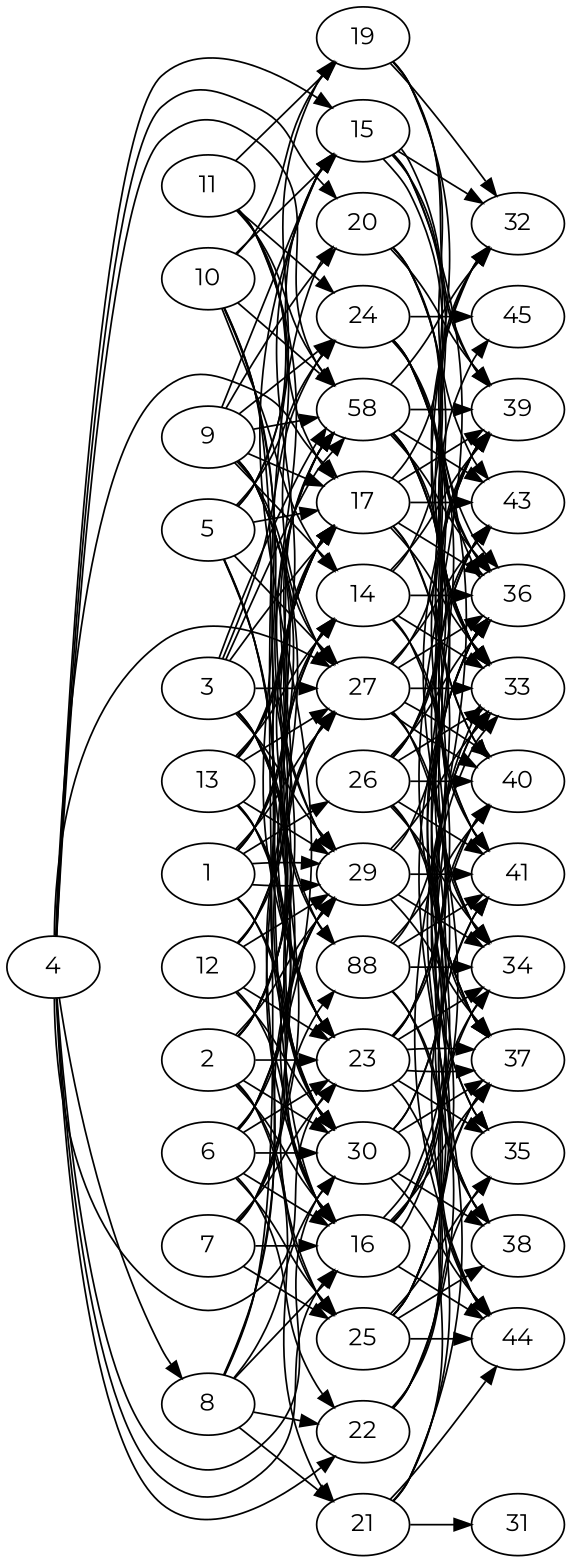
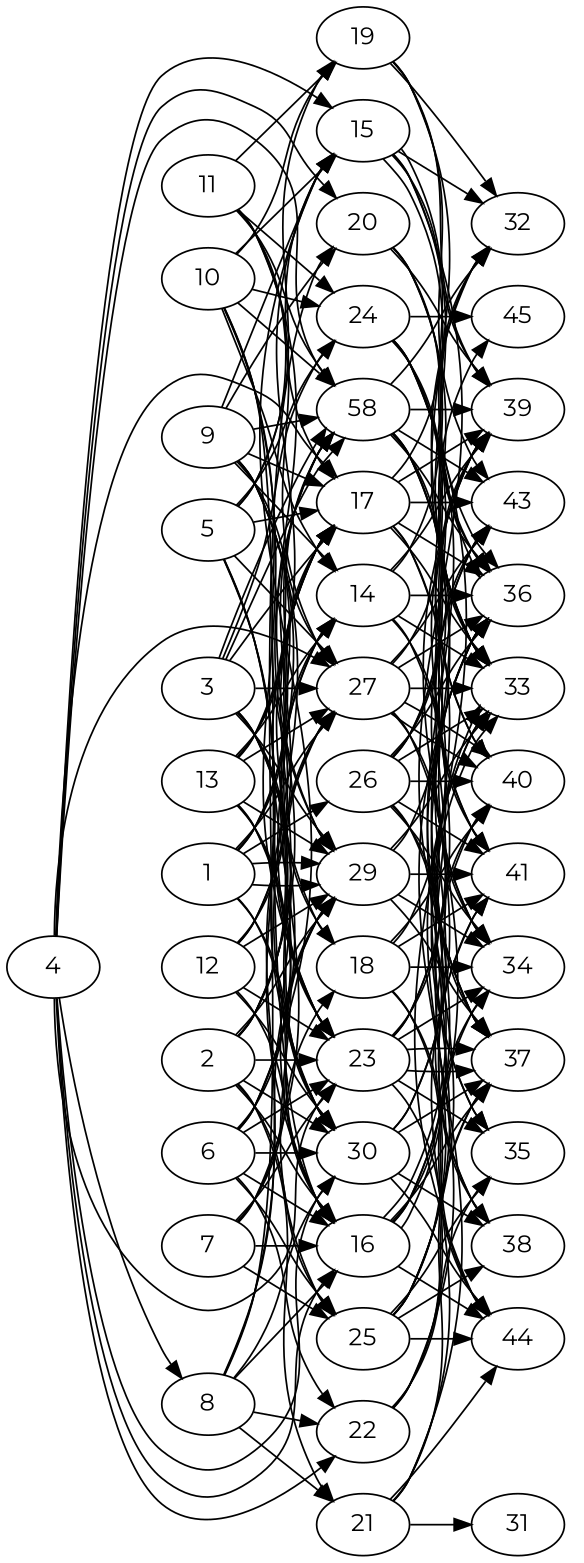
edge "9" -> "24": now "10" -> "24"
node "88": label "88" -> "18"
